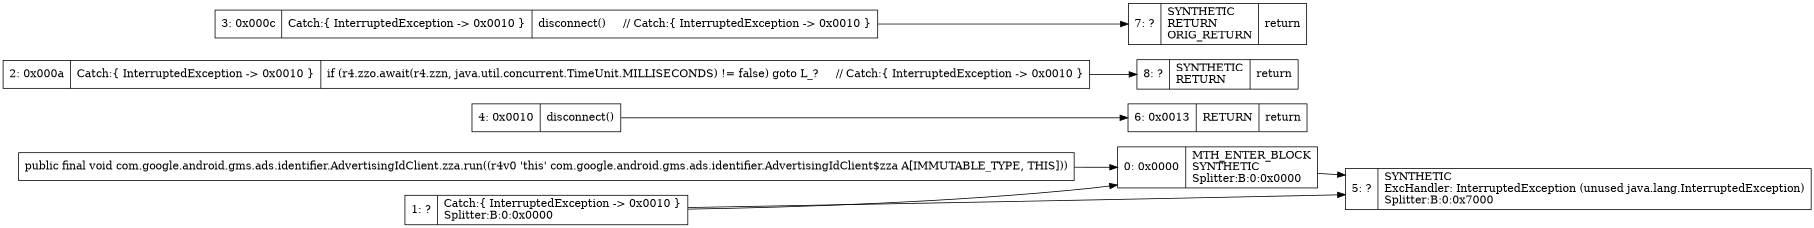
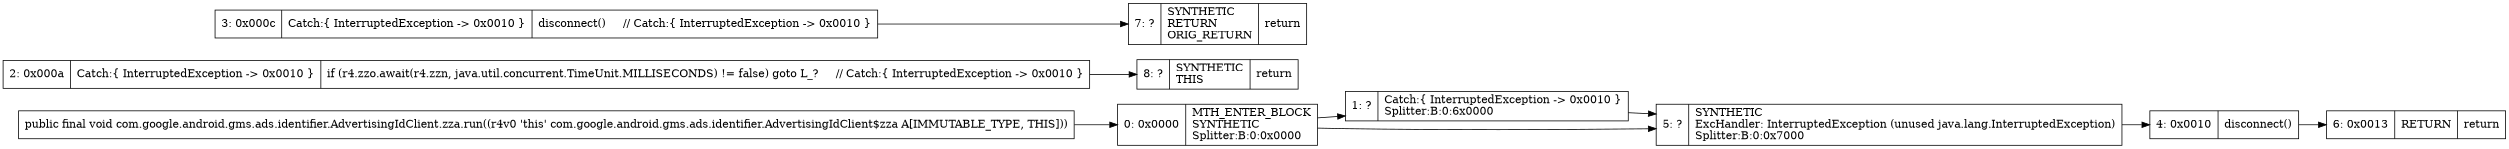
node "8: ?": text "RETURN" -> "THIS"
edge "5: ?" -> "4: 0x0010": added
edge "1: ?" -> "0: 0x0000": reversed
node "1: ?": text "Splitter:B:0:0x0000" -> "Splitter:B:0:6x0000"
